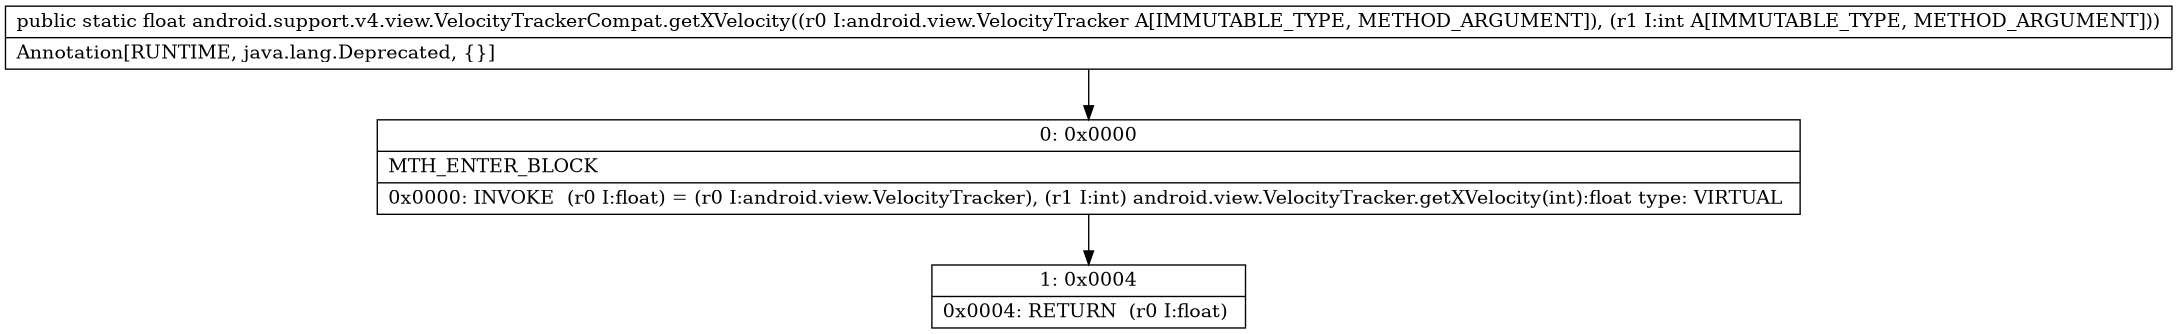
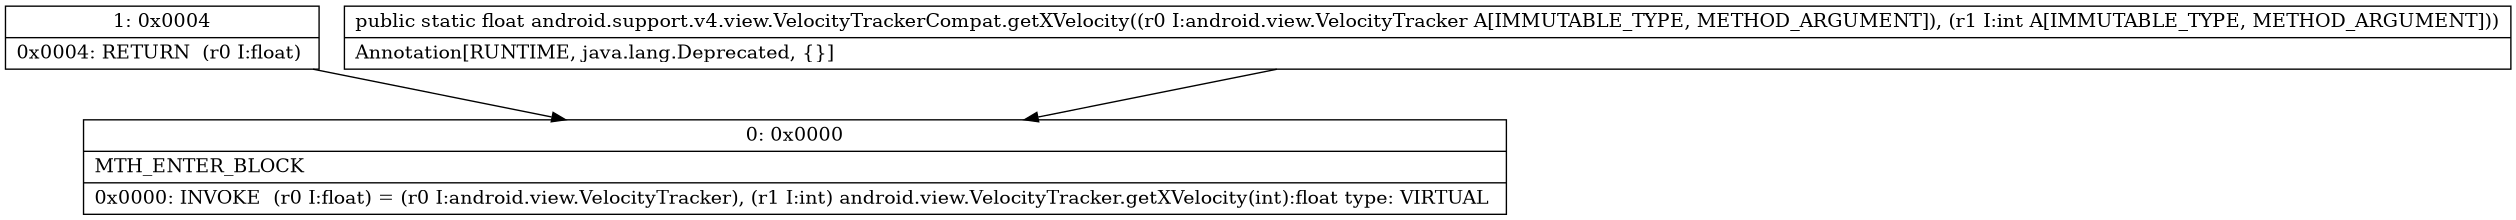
edge "0: 0x0000" -> "1: 0x0004": reversed
